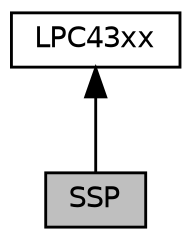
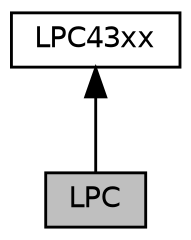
node "SSP": label "SSP" -> "LPC"
